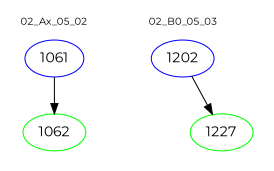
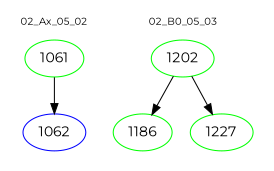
node "1061": color blue -> green
node "1202": color blue -> green
node "1062": color green -> blue
node "1186": added
